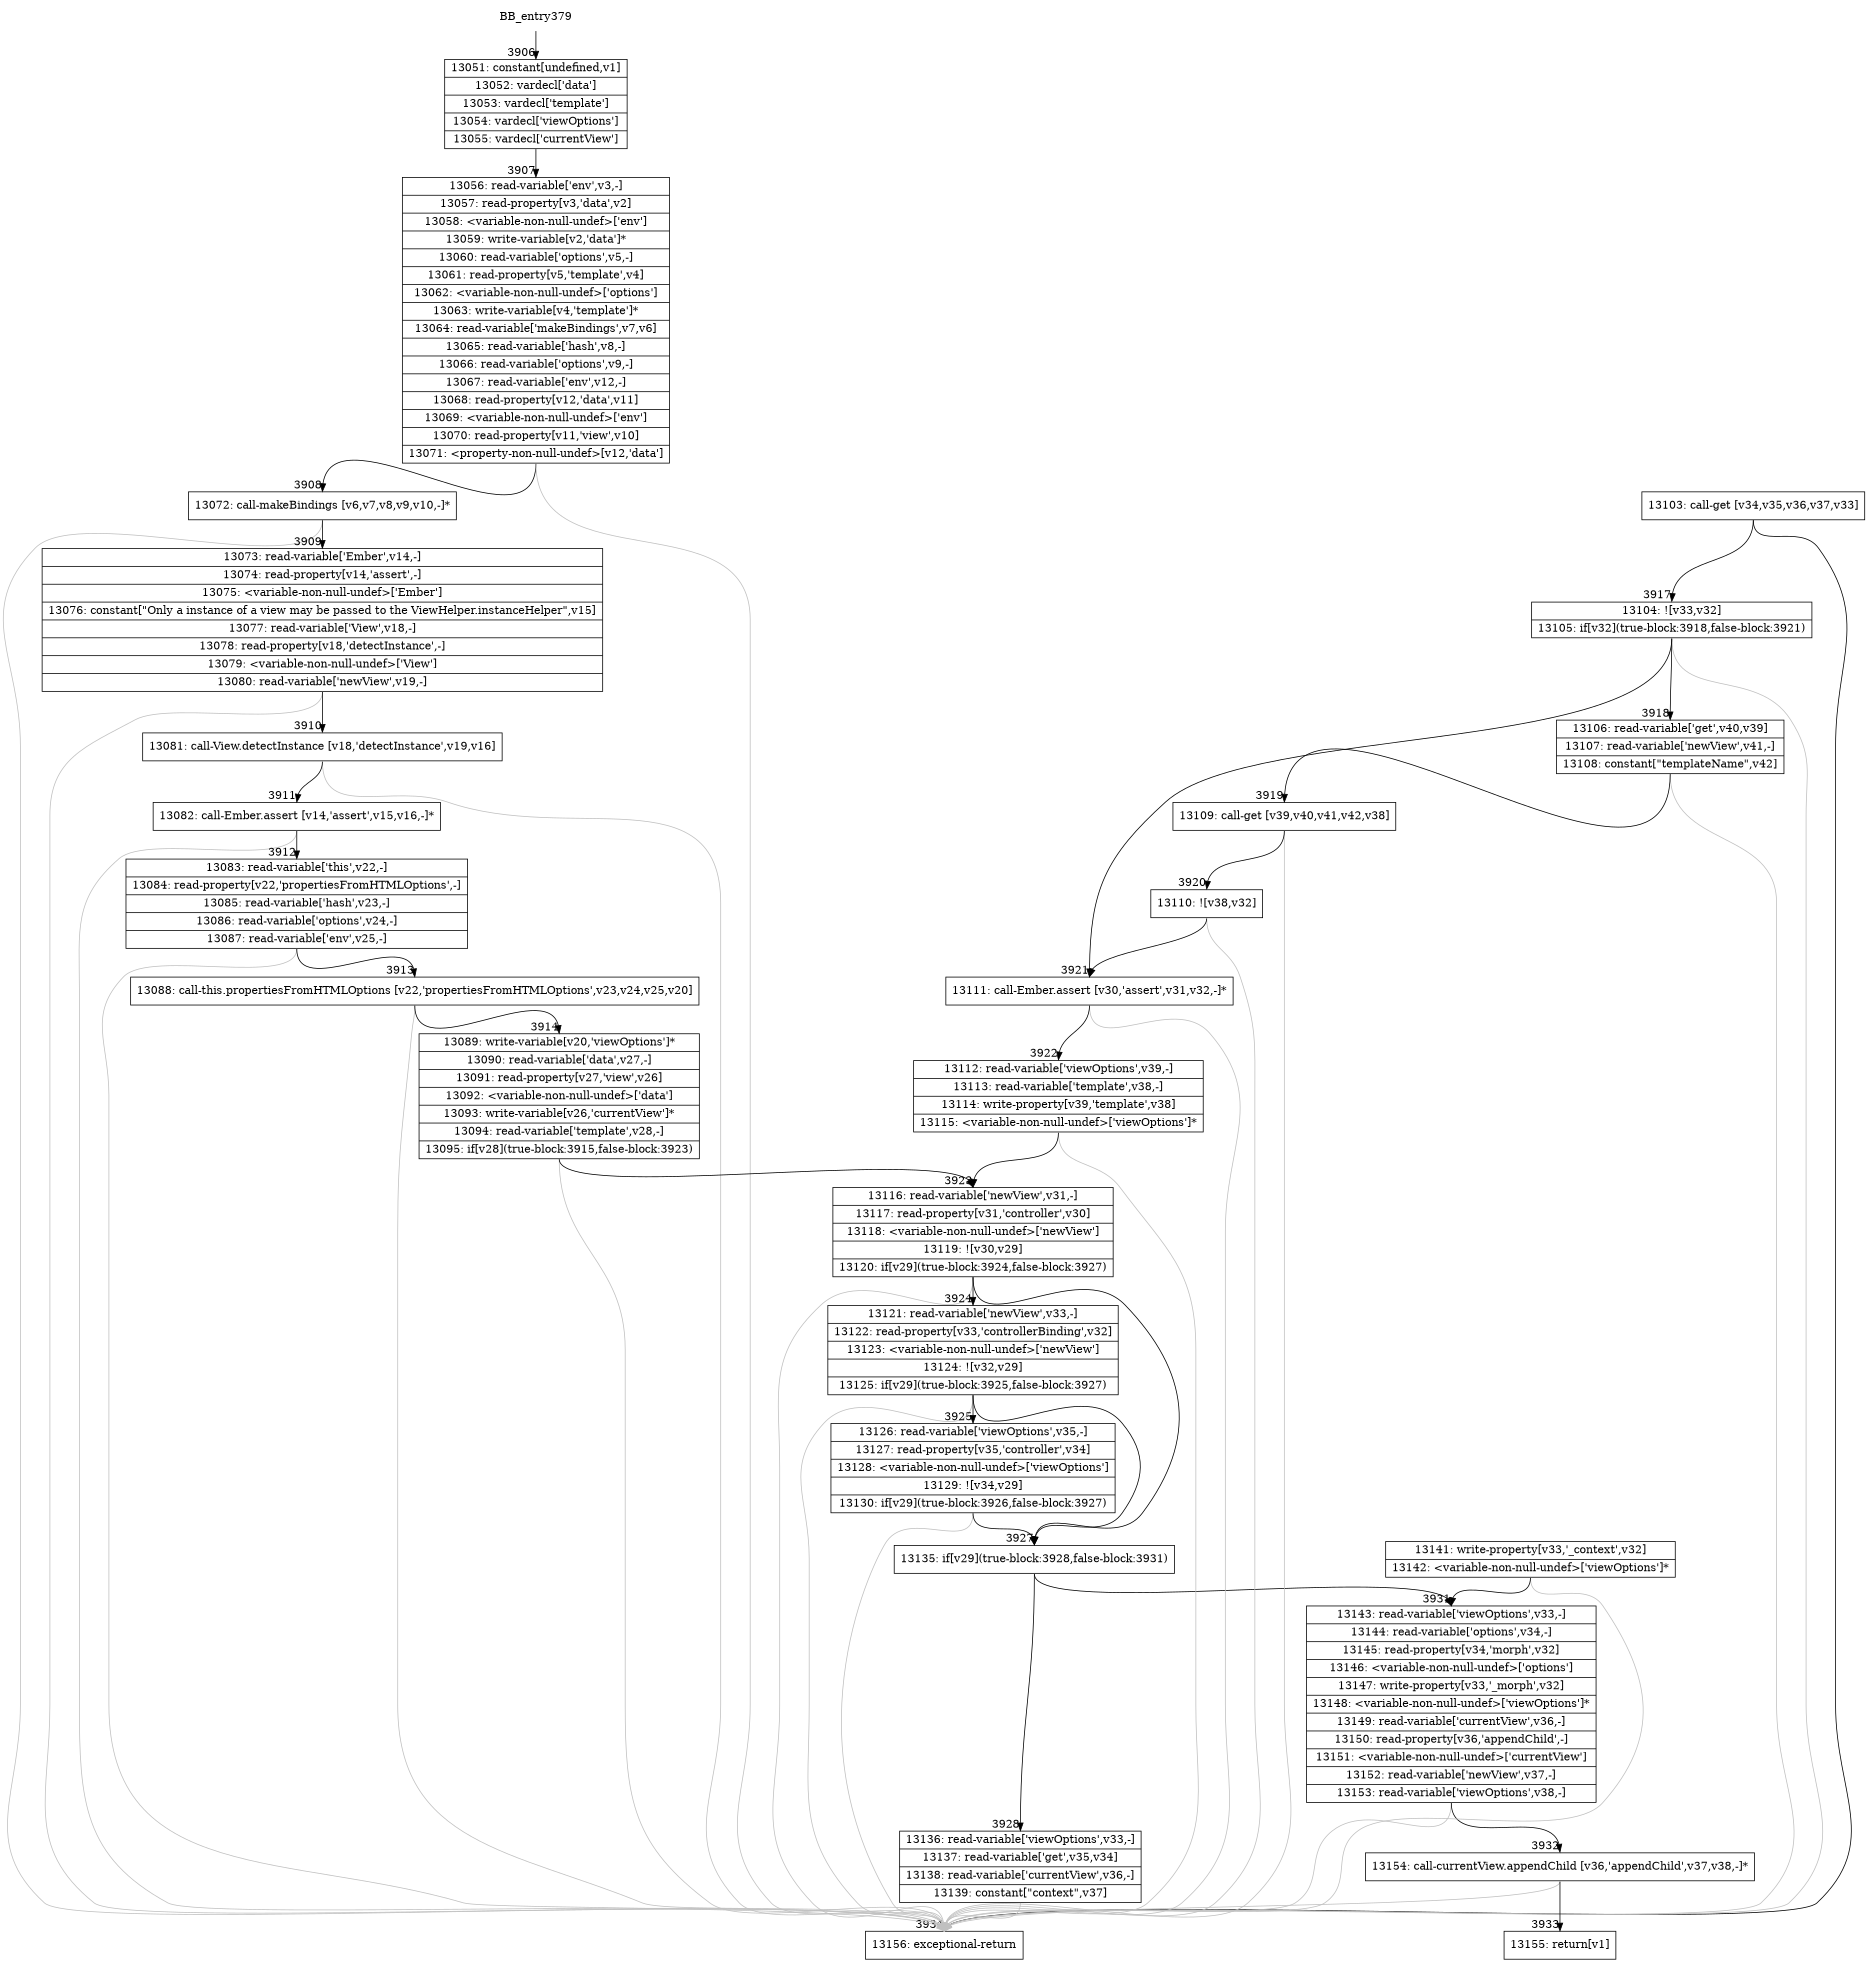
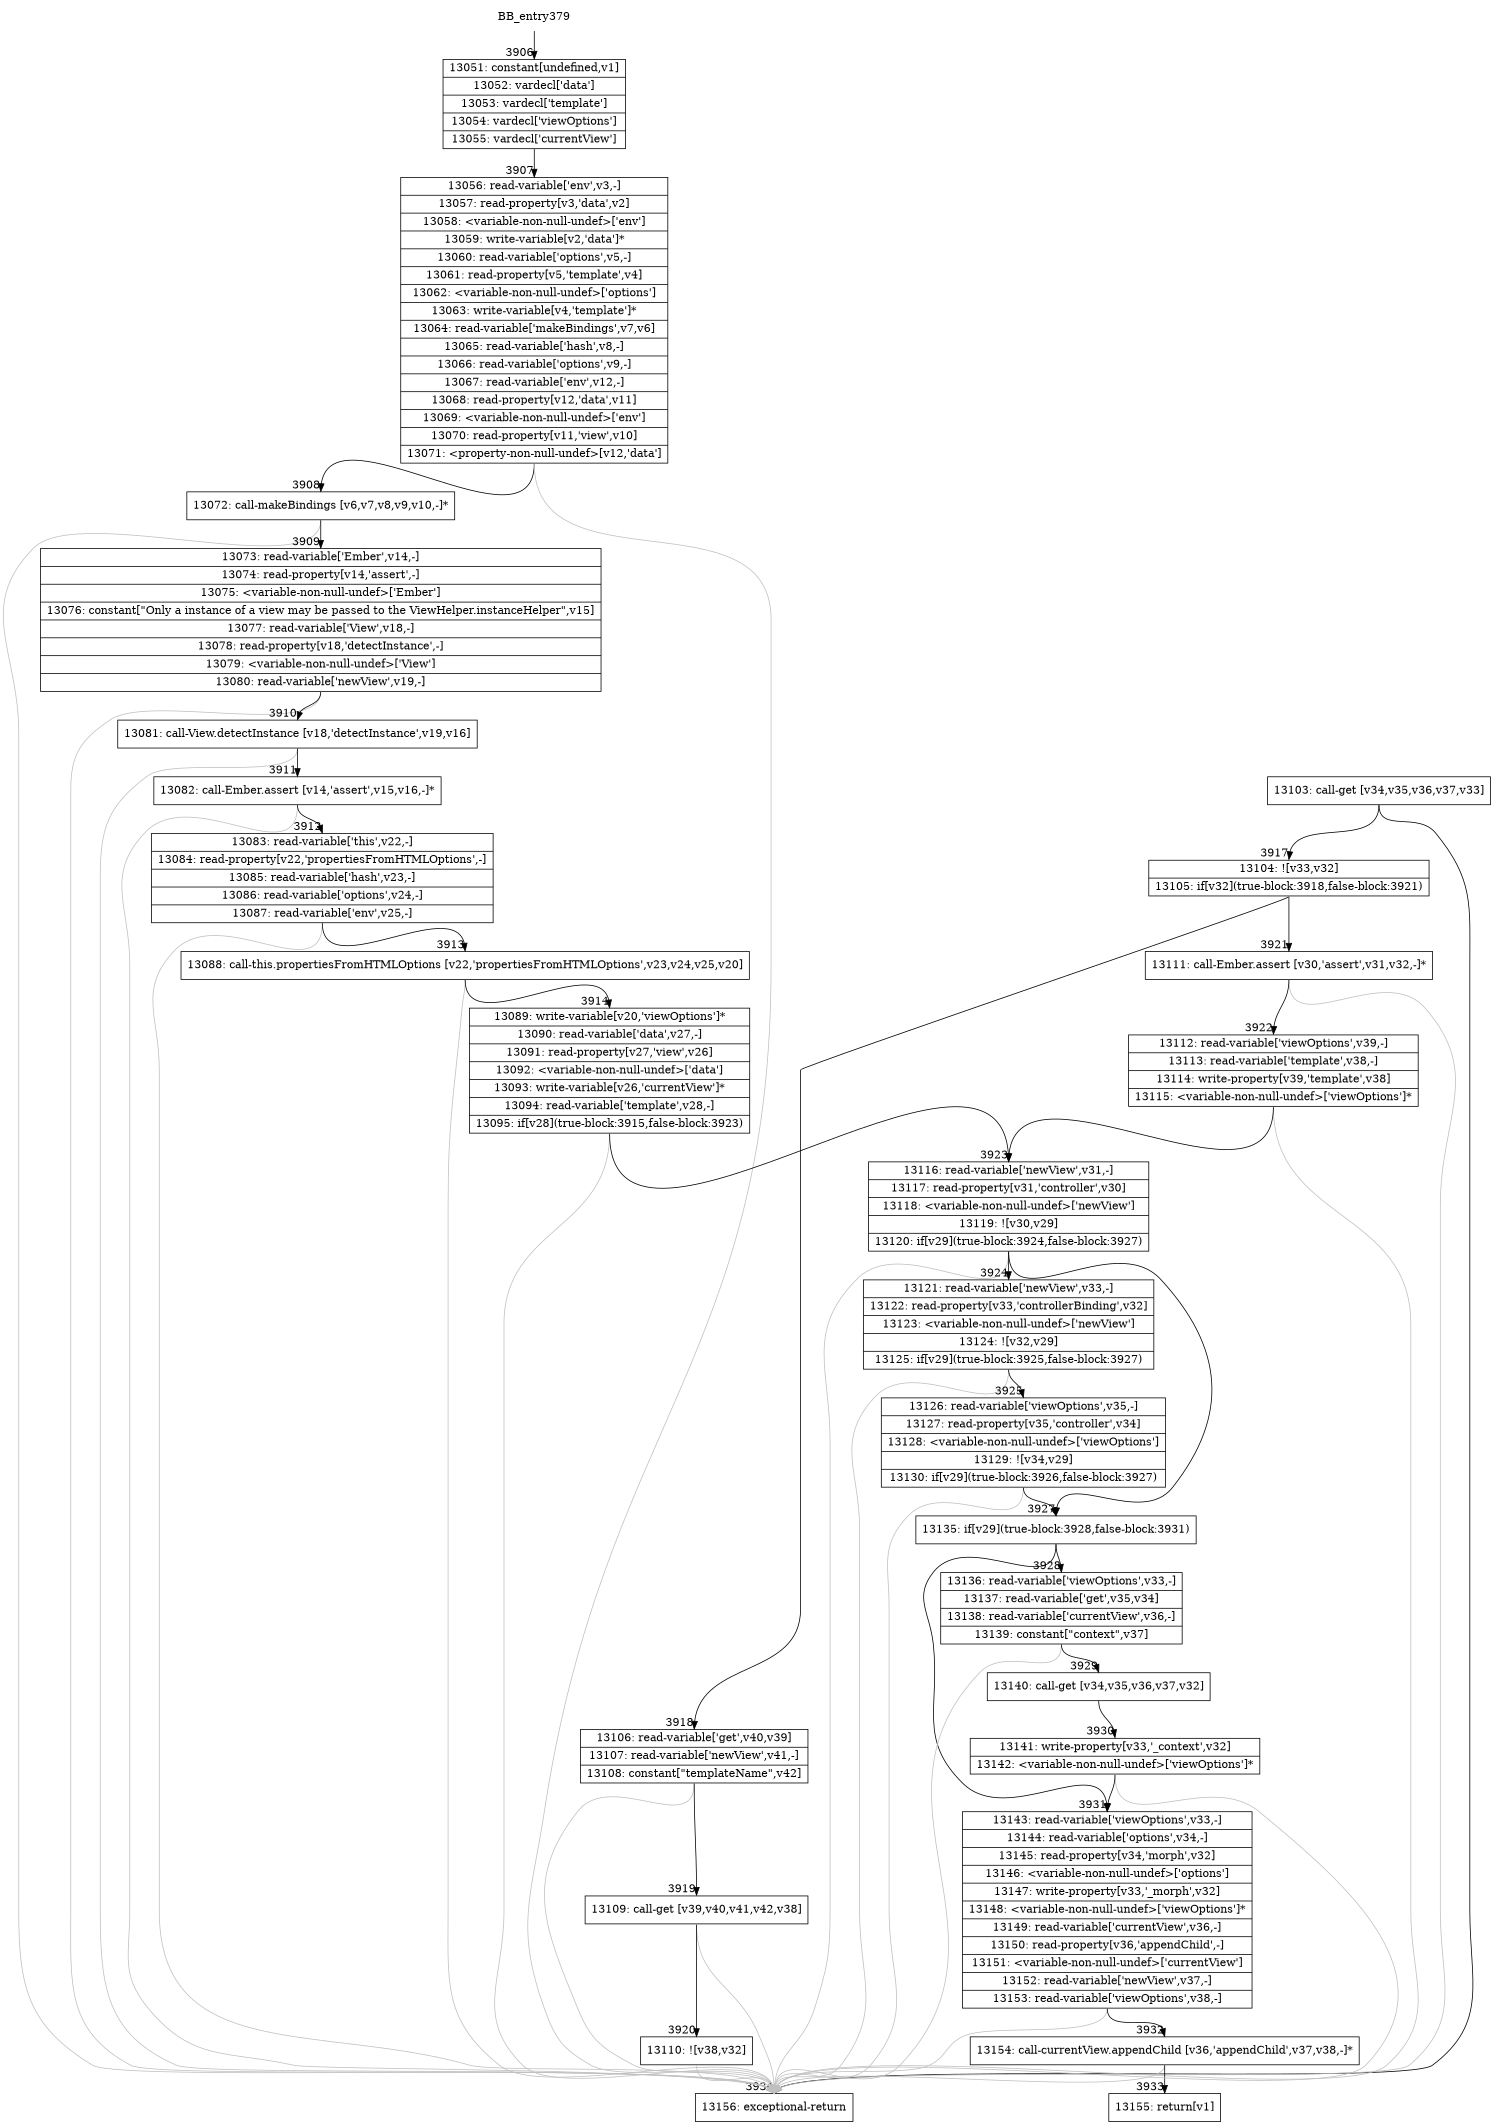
edge "13110: ![v38,v32]" -> "13111: call-Ember.assert [v30,'assert',v31,v32,-]*": removed
edge "13121: read-variable['newView',v33,-]" -> "13135: if[v29](true-block:3928,false-block:3931)": removed
edge "13104: ![v33,v32]" -> "13156: exceptional-return": removed
node "13140: call-get [v34,v35,v36,v37,v32]": added
